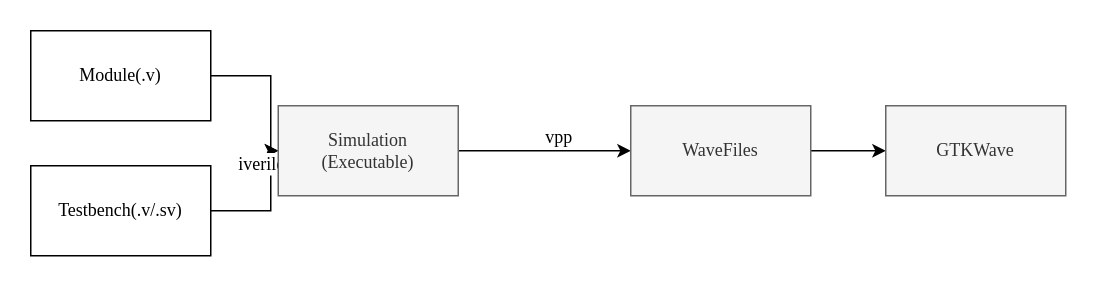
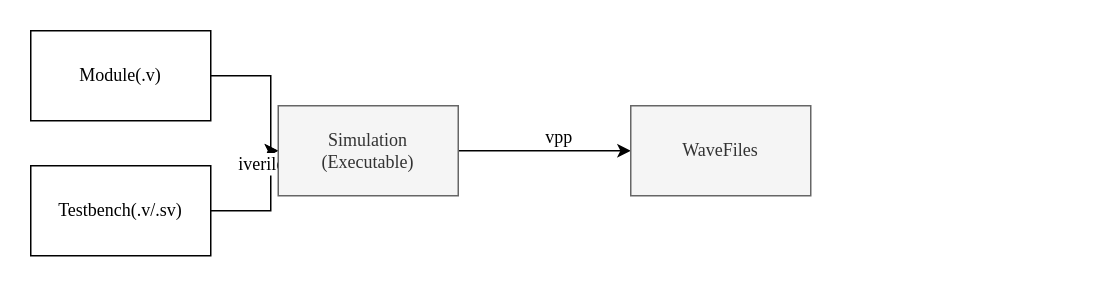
edge "WaveFiles" -> "GTKWave": removed
node "GTKWave": removed
